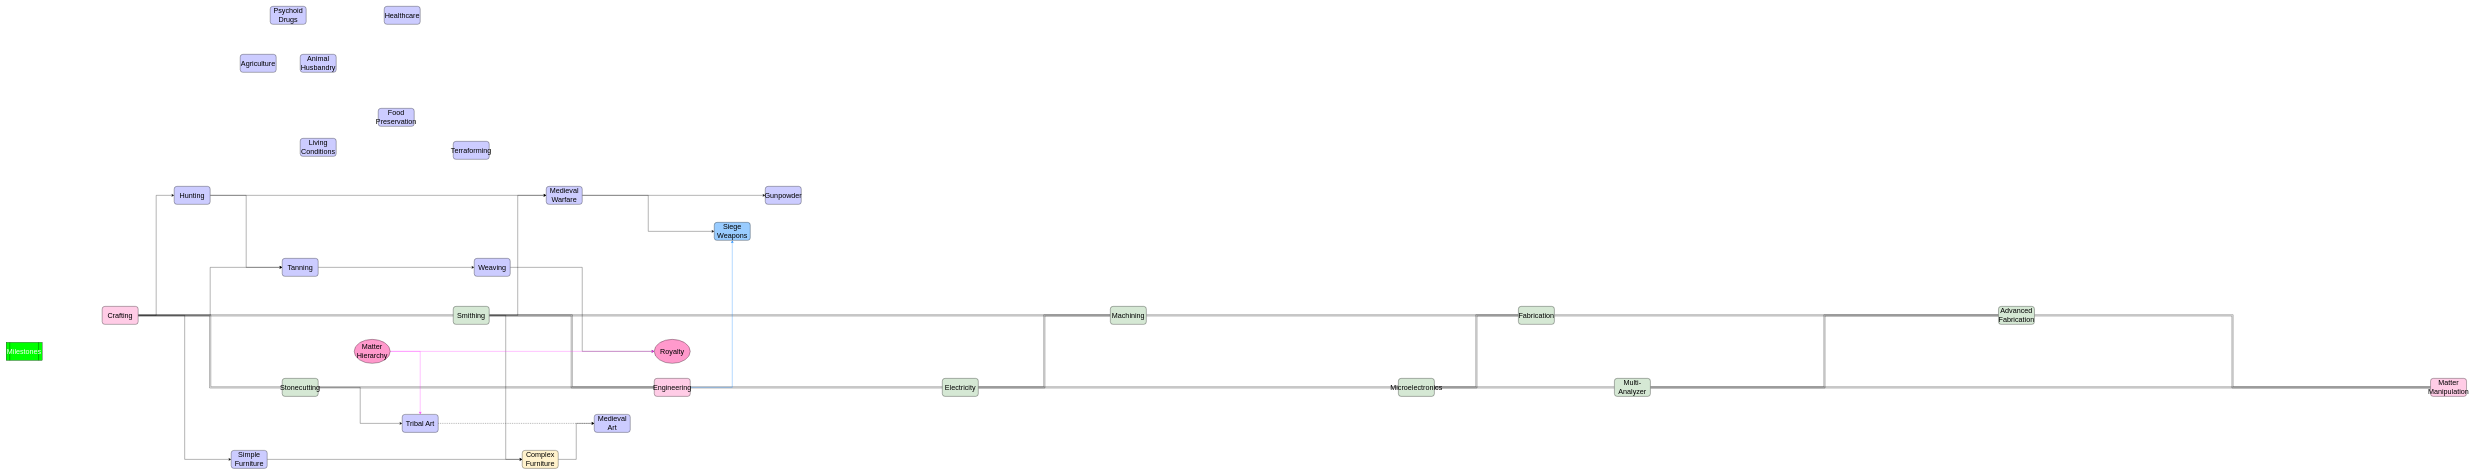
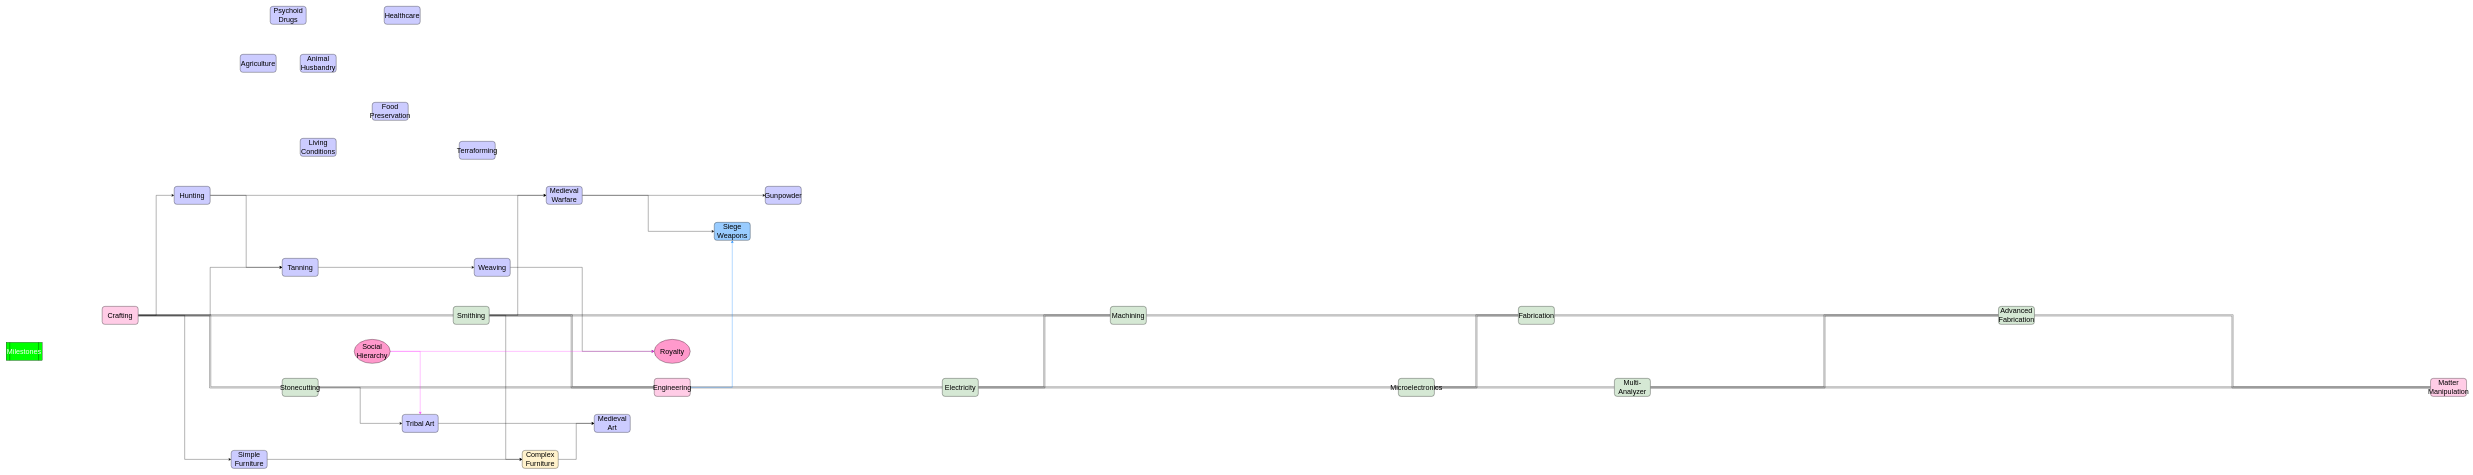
node "Food Preservation": moved (396, 117) -> (390, 111)
node "Terraforming": moved (471, 150) -> (477, 150)
node "Matter Hierarchy": label "Matter Hierarchy" -> "Social Hierarchy"
edge "Tribal Art" -> "Medieval Art": style dashed -> solid
